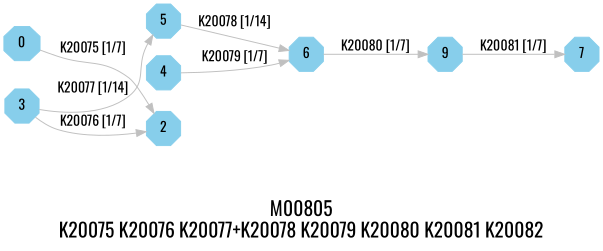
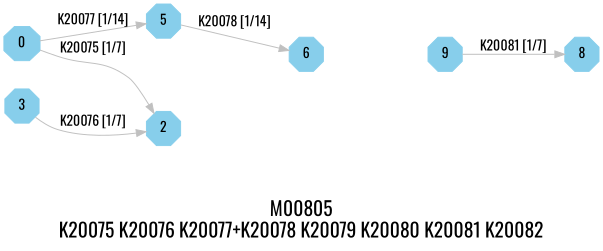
edge "6" -> "9": removed, label "K20080 [1/7]"
node "7": label "7" -> "8"
node "4": removed
edge "3" -> "5": now "0" -> "5"
